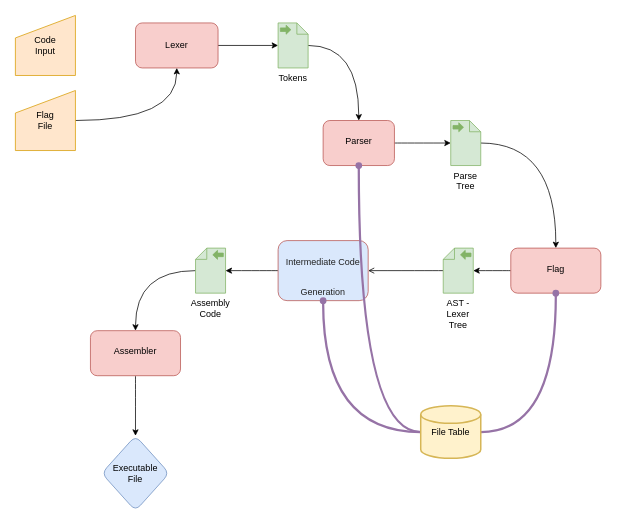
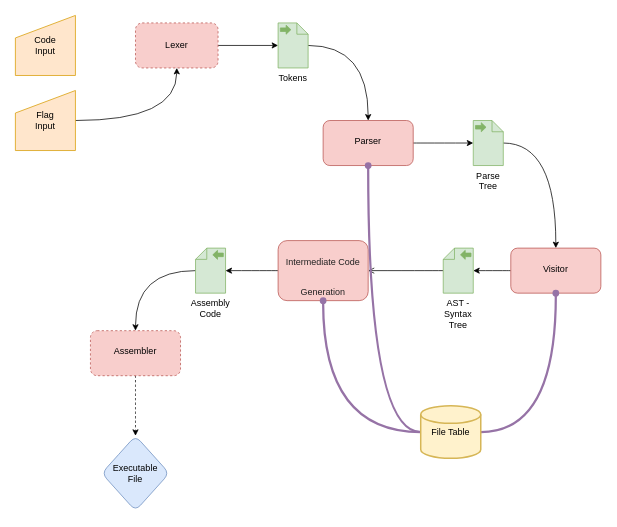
node "Lexer": style solid -> dashed
node "Flag File": label "Flag File" -> "Flag Input"
node "Parser": size 71x45 -> 90x45
node "Parse Tree": moved (465, 143) -> (488, 143)
node "Flag": label "Flag" -> "Visitor"
node "Intermediate Code Generation": fillcolor #dae8fc -> #f8cecc
node "AST - Lexer Tree": label "AST - Lexer Tree" -> "AST - Syntax Tree"
node "Assembler": style solid -> dashed
edge "Assembler" -> "Executable File": style solid -> dashed
